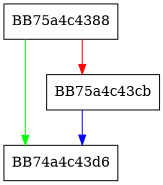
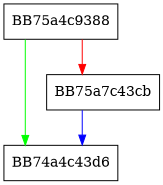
node "BB75a4c4388": label "BB75a4c4388" -> "BB75a4c9388"
node "BB75a4c43cb": label "BB75a4c43cb" -> "BB75a7c43cb"
